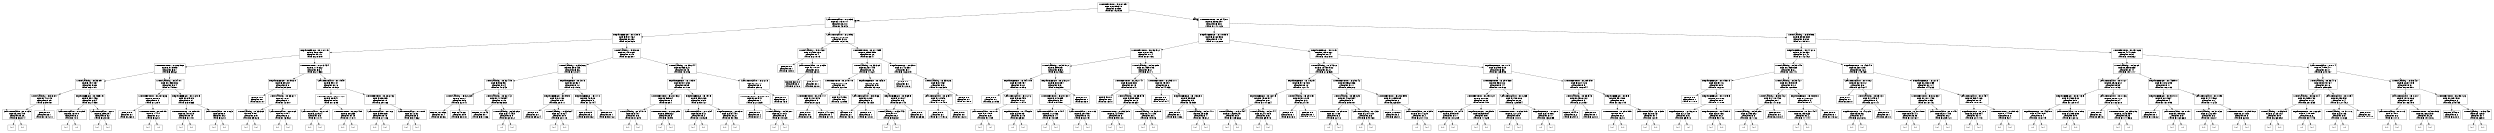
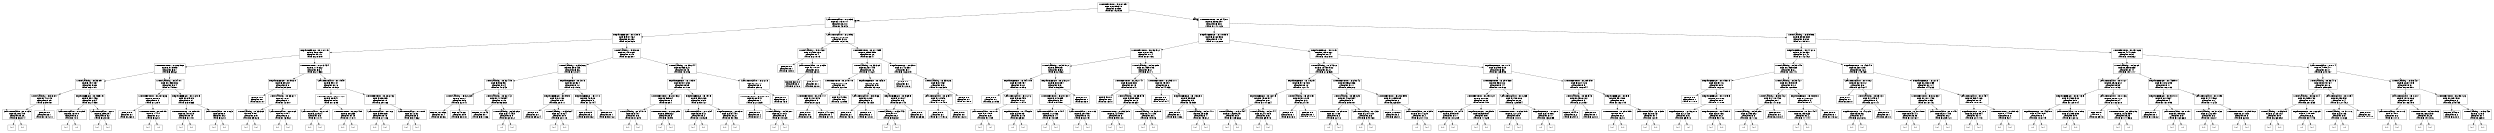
node "value = 0.0 samples = 1 value = 43.78": label "value = 0.0 samples = 1 value = 43.78" -> "mse = 0.0 samples = 1 value = 43.78"
node "mse = 0.0 samples = 1 value = 394.8": label "mse = 0.0 samples = 1 value = 394.8" -> "mse = 0.0 value = 1 value = 394.8"
node "WOA_Salinity <= 36.438 value = 125.0 samples = 4 value = 265.0": label "WOA_Salinity <= 36.438 value = 125.0 samples = 4 value = 265.0" -> "WOA_Salinity <= 36.438 mse = 125.0 samples = 4 value = 265.0"
